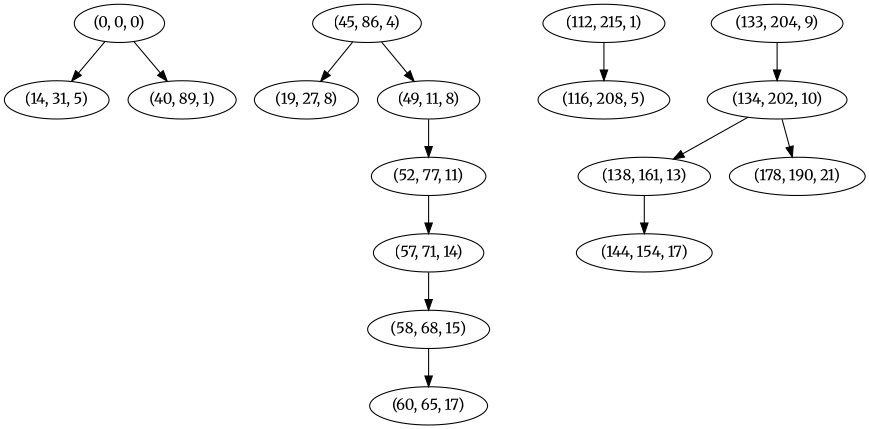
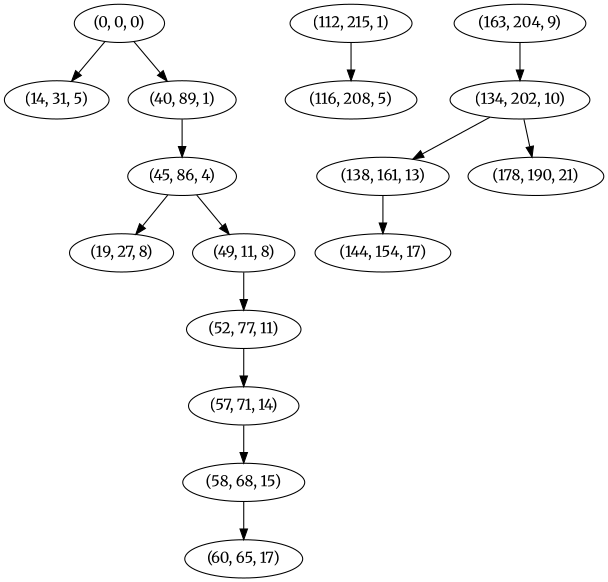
node "(133, 204, 9)": label "(133, 204, 9)" -> "(163, 204, 9)"
edge "(40, 89, 1)" -> "(45, 86, 4)": added
